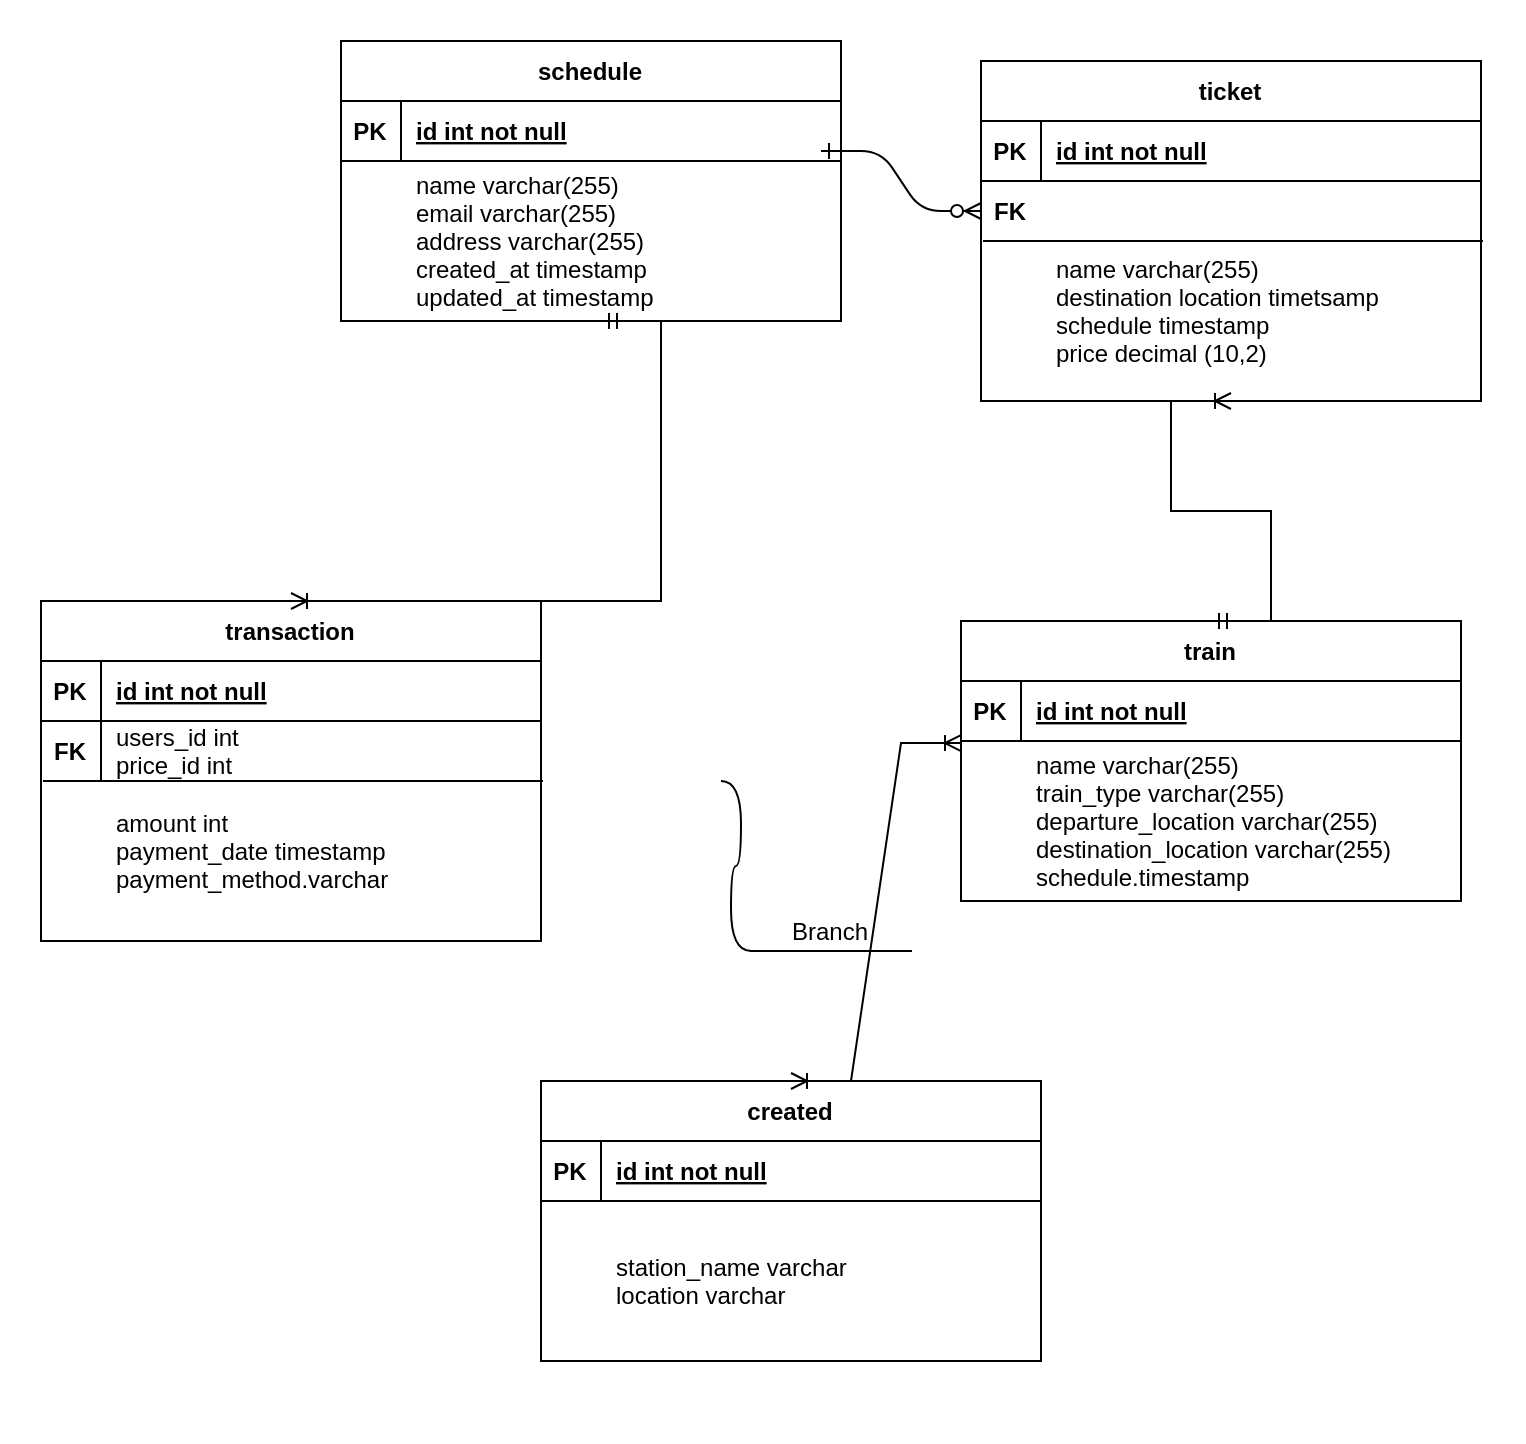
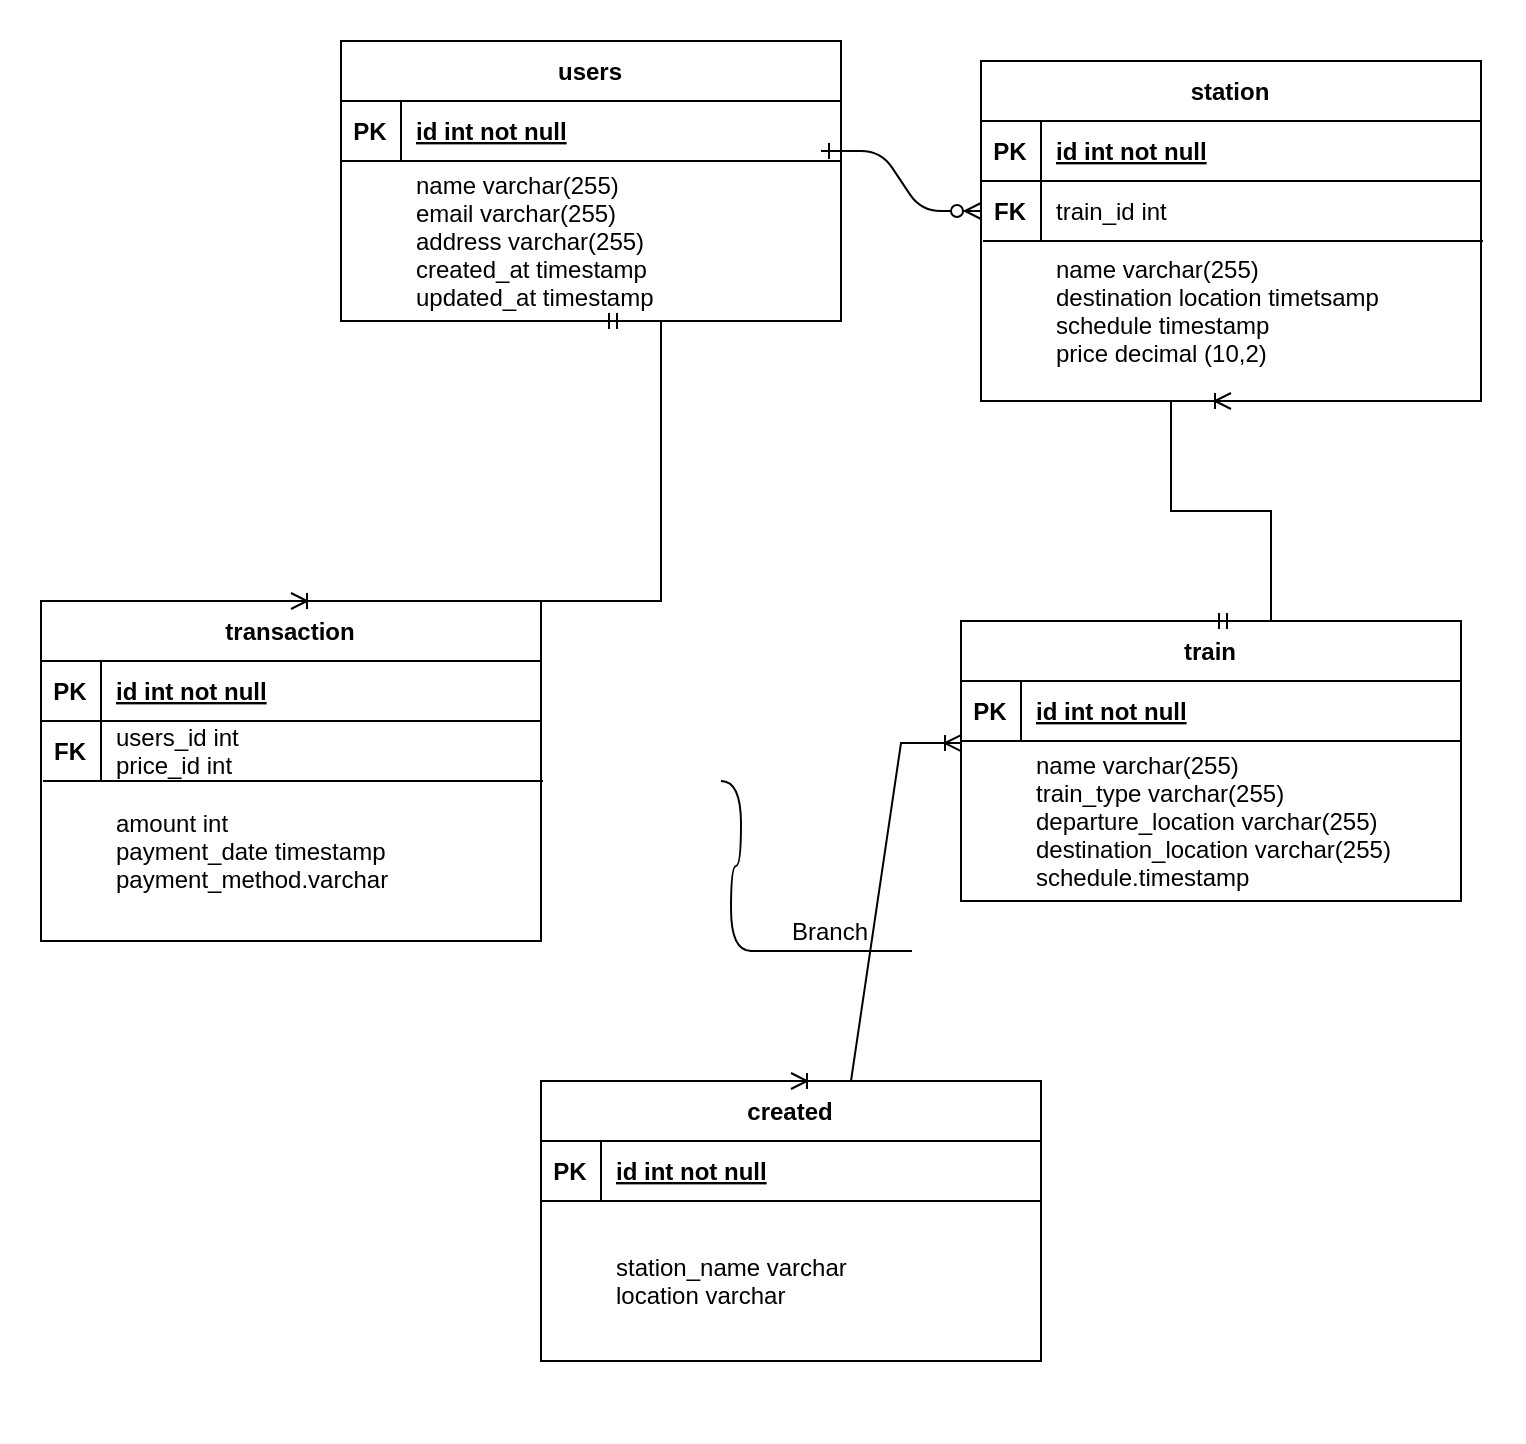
node "schedule": label "schedule" -> "users"
node "ticket": label "ticket" -> "station"
node "train_id int": added
